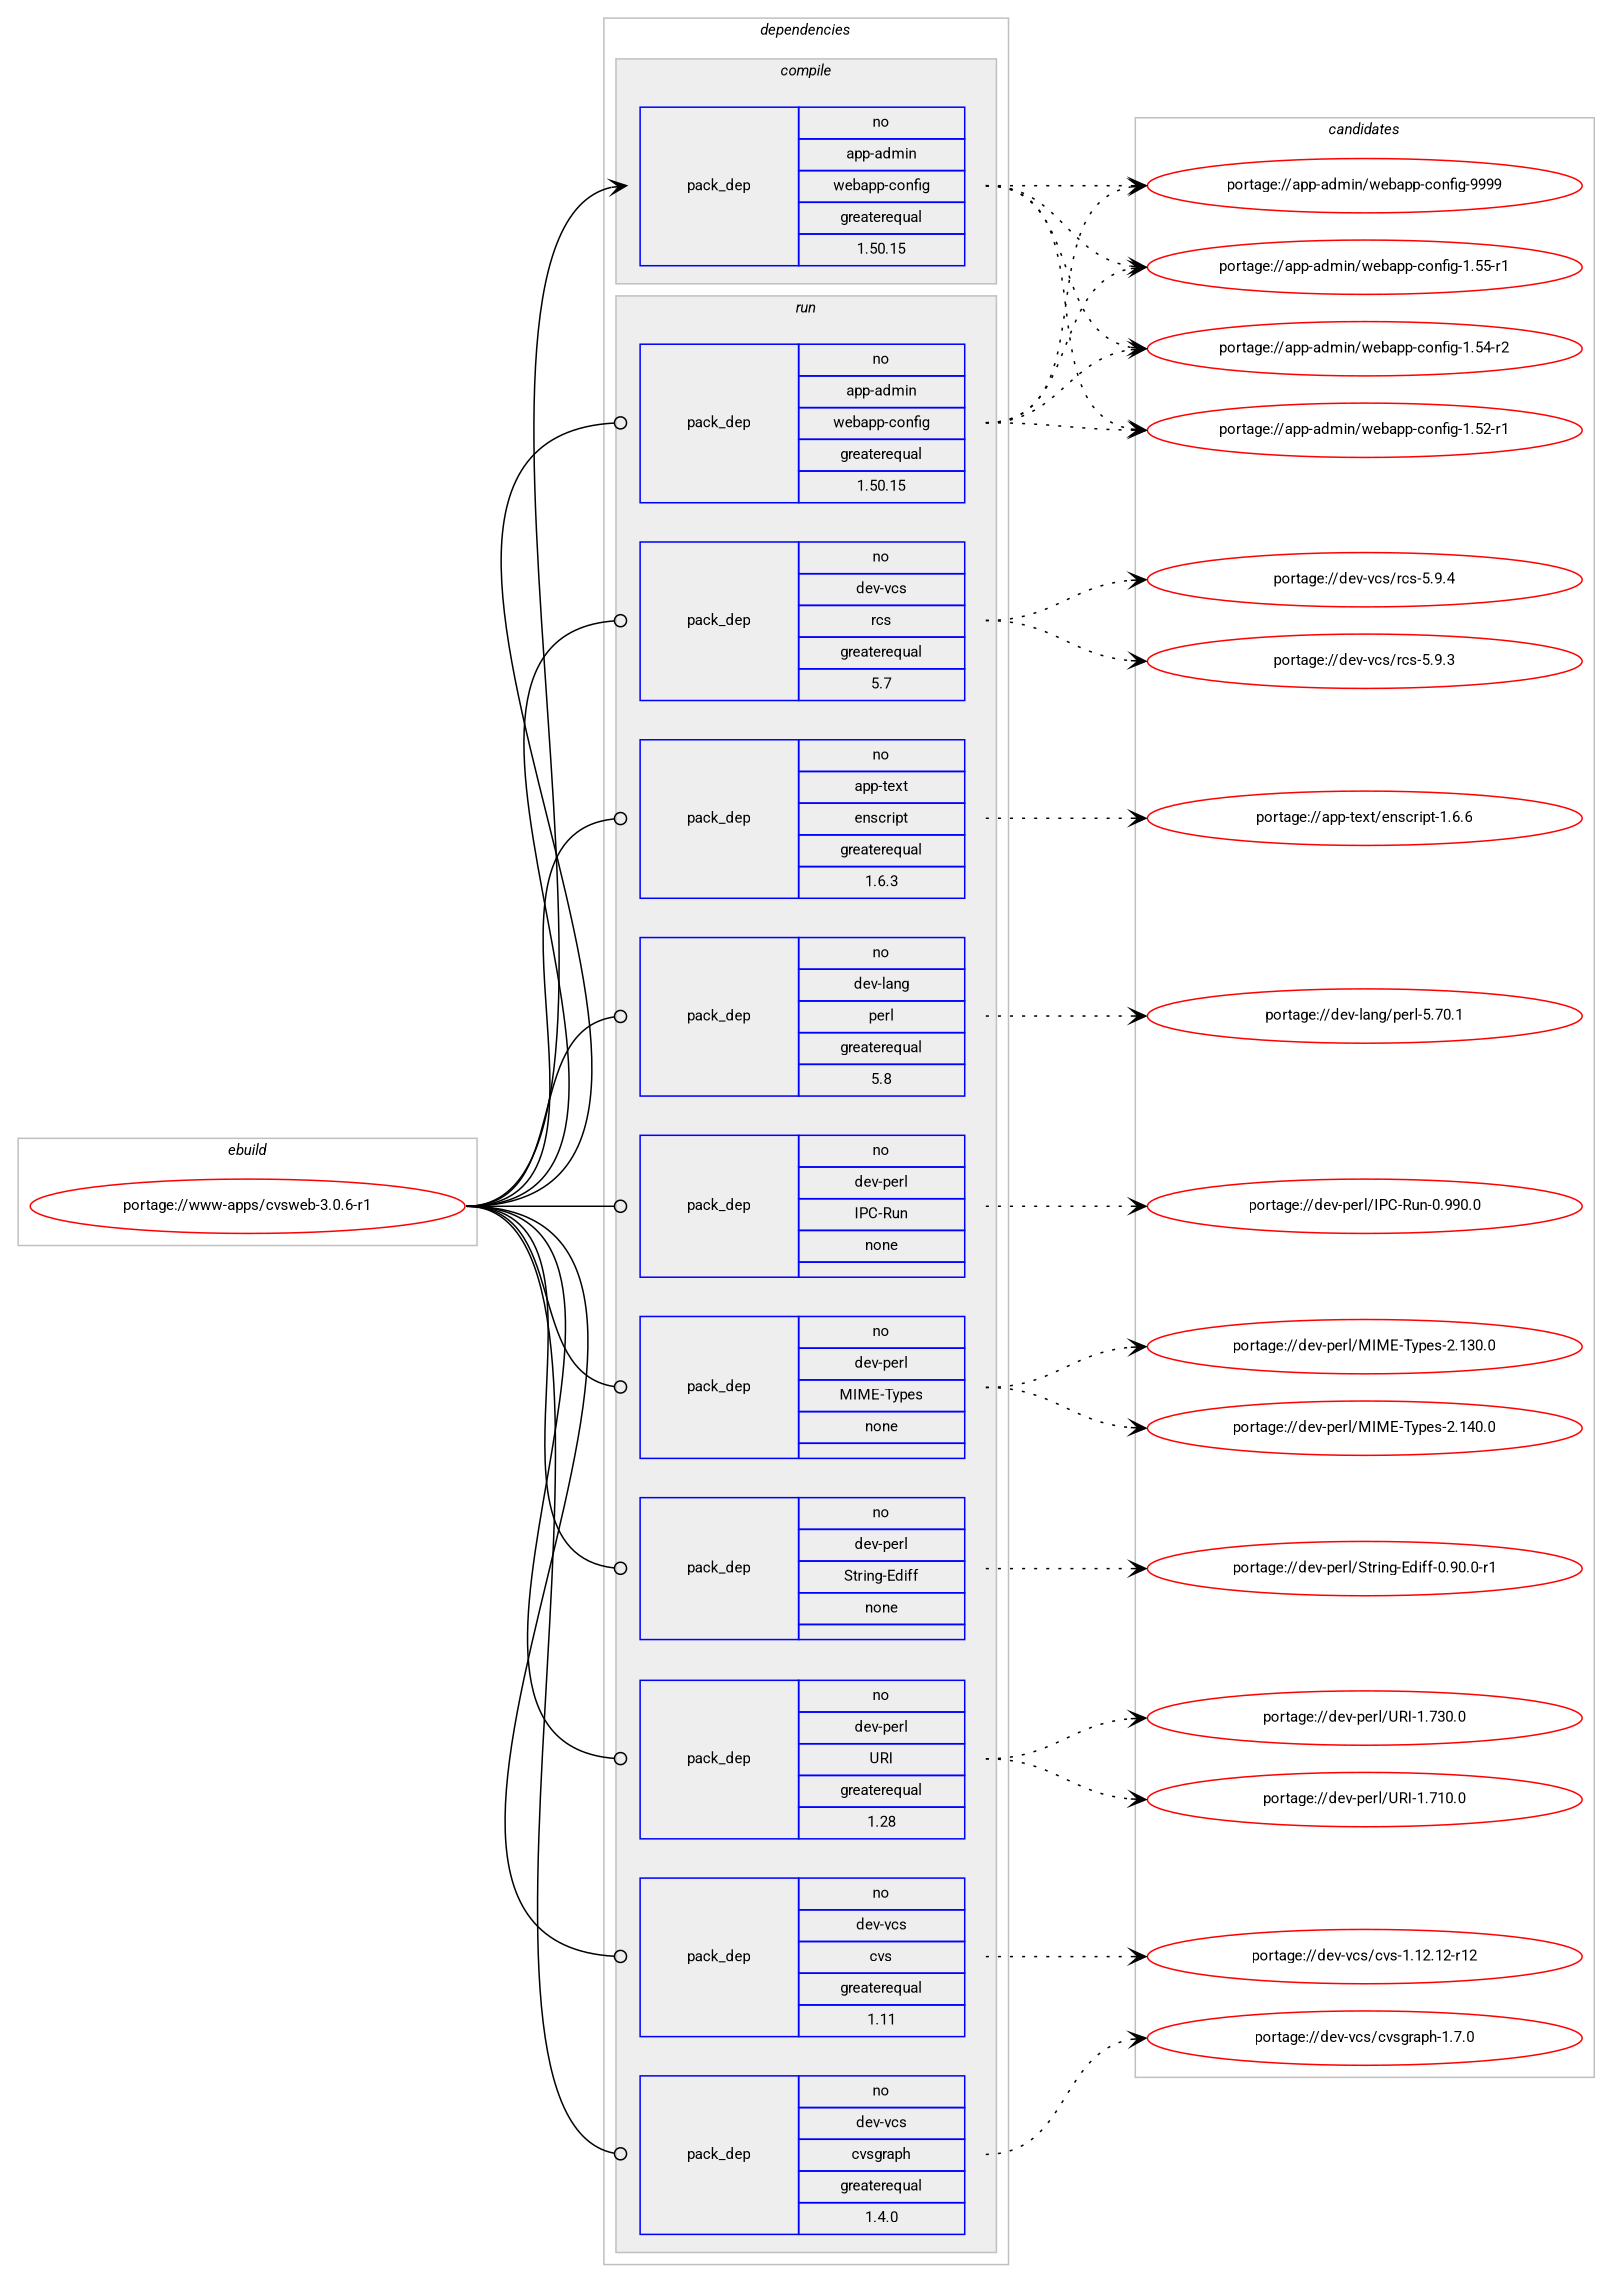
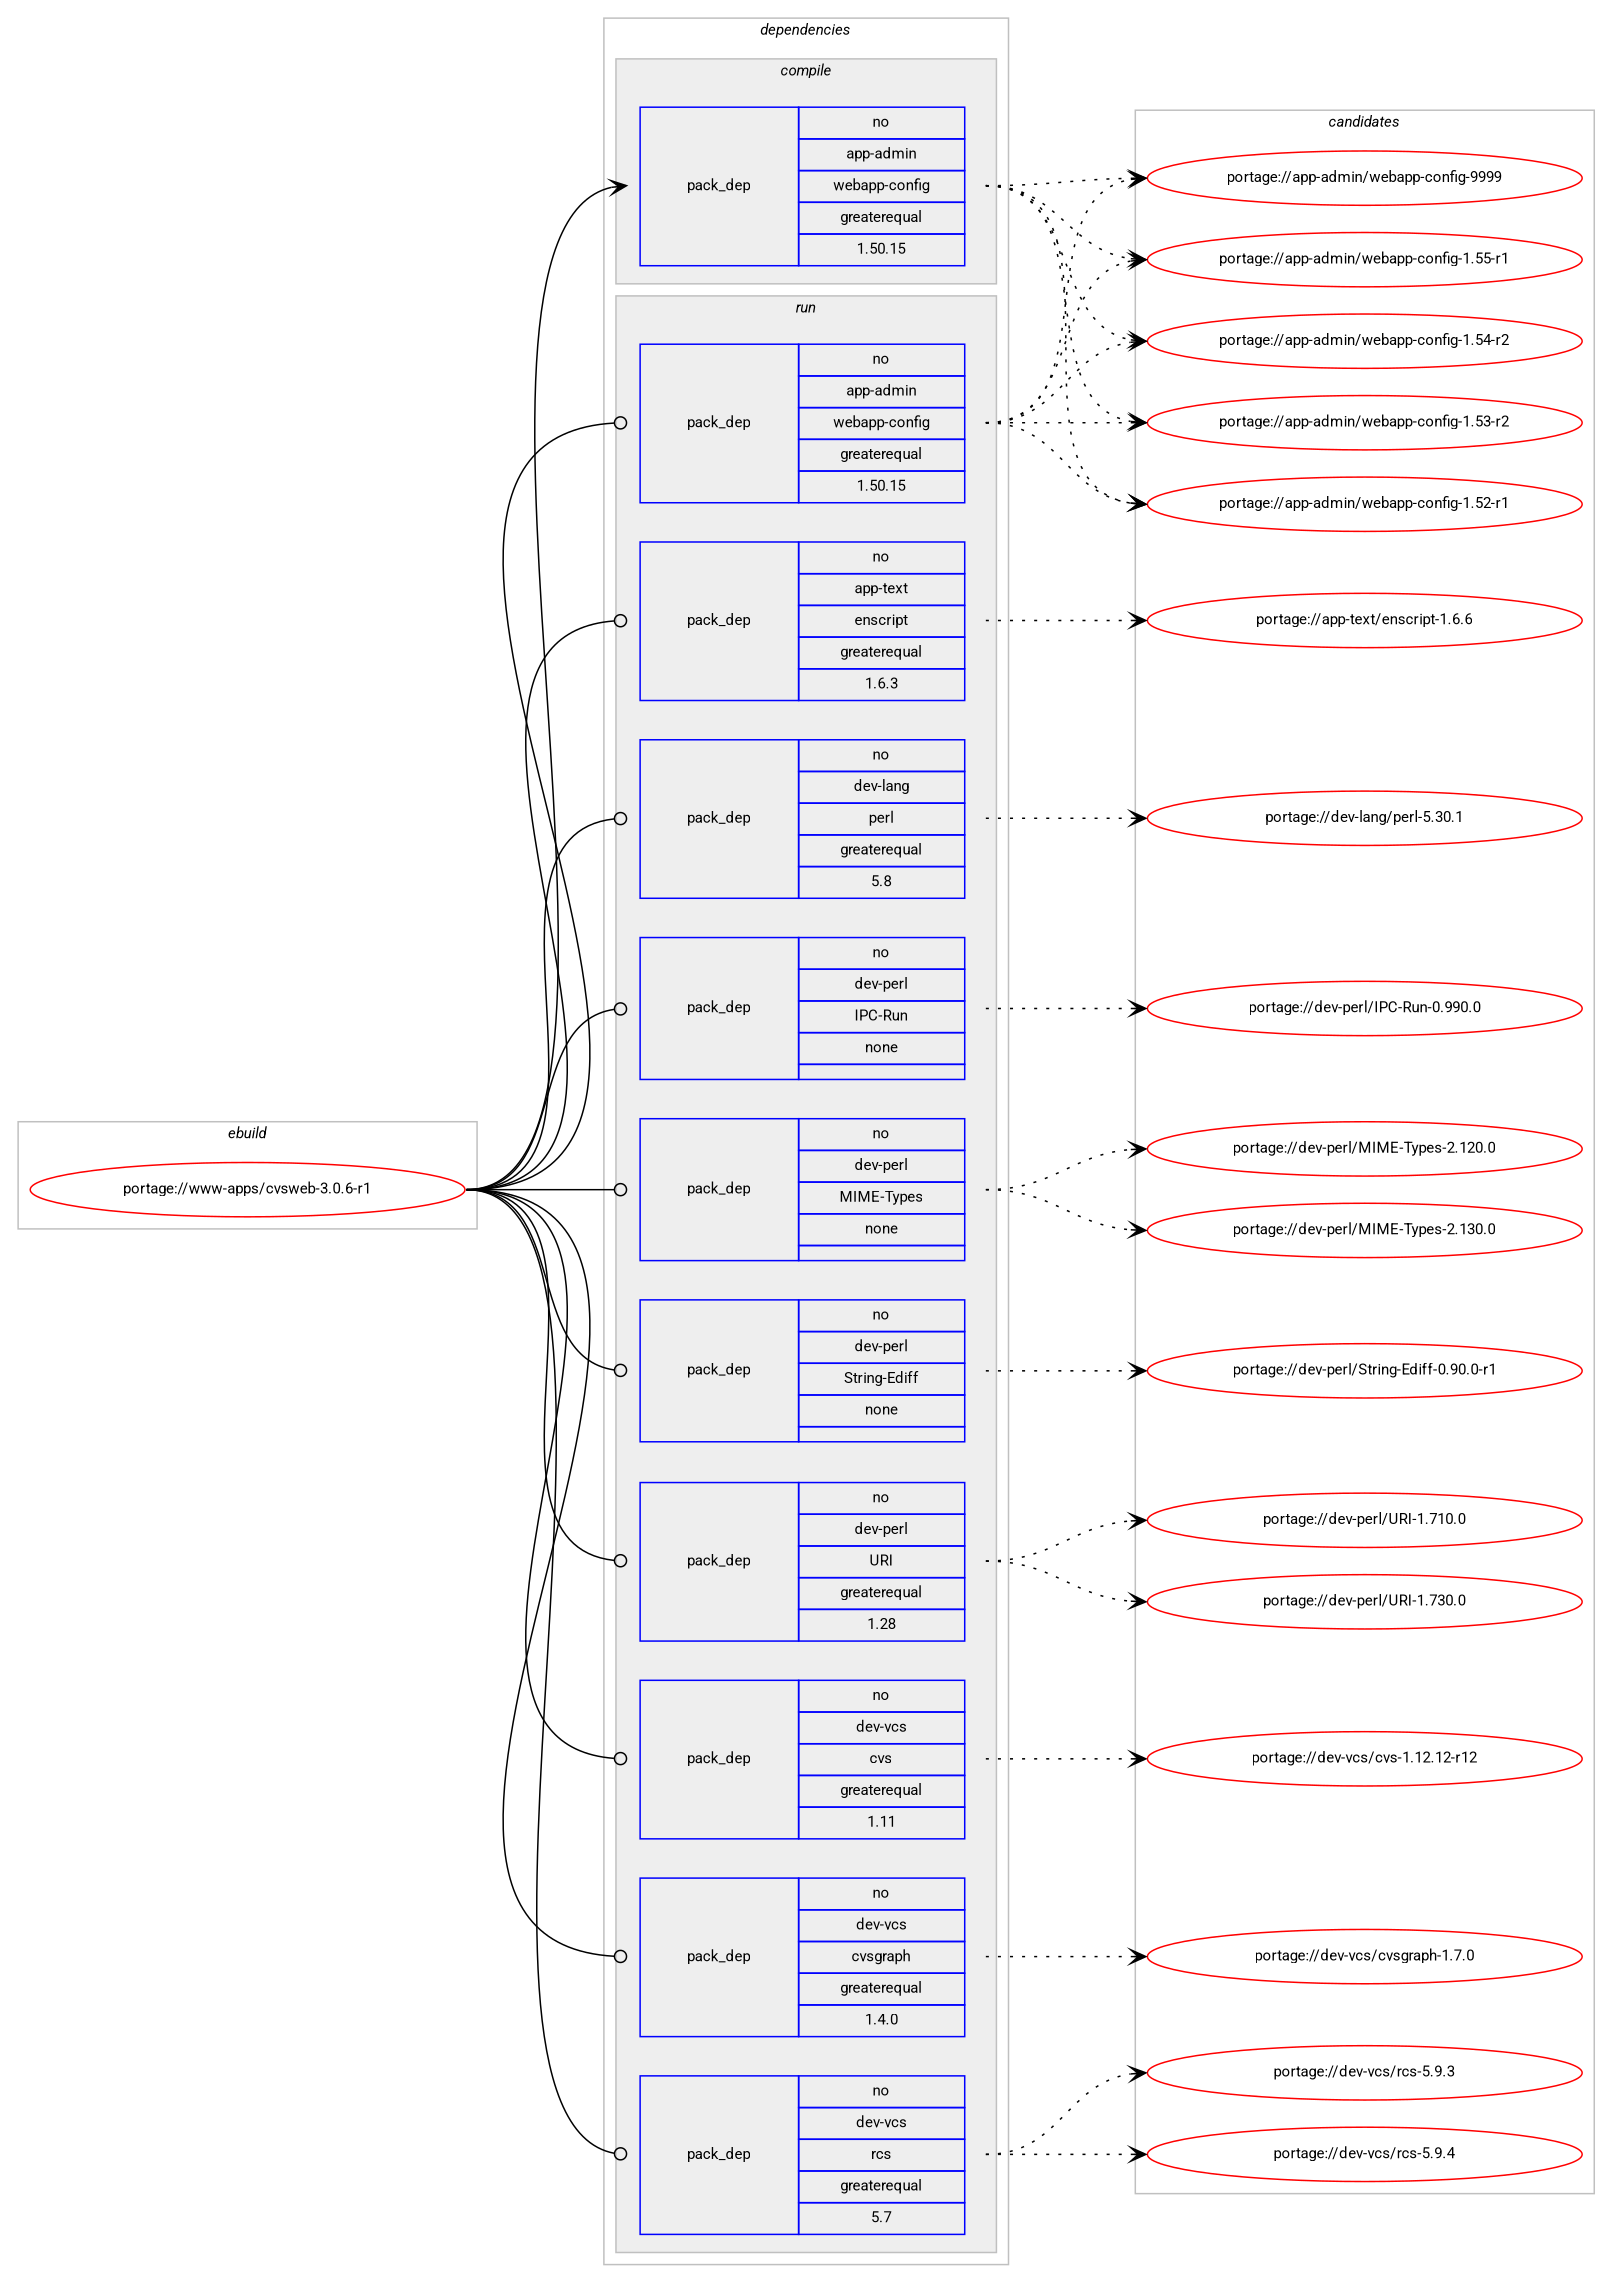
node "portage://app-admin/webapp-config-1.53-r2": added
node "portage://dev-lang/perl-5.70.1": label "portage://dev-lang/perl-5.70.1" -> "portage://dev-lang/perl-5.30.1"
node "portage://dev-perl/MIME-Types-2.140.0": label "portage://dev-perl/MIME-Types-2.140.0" -> "portage://dev-perl/MIME-Types-2.120.0"
